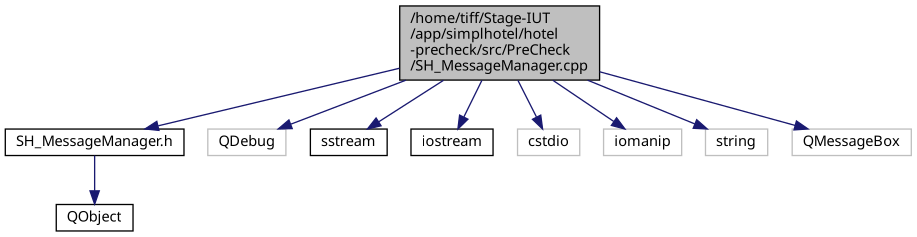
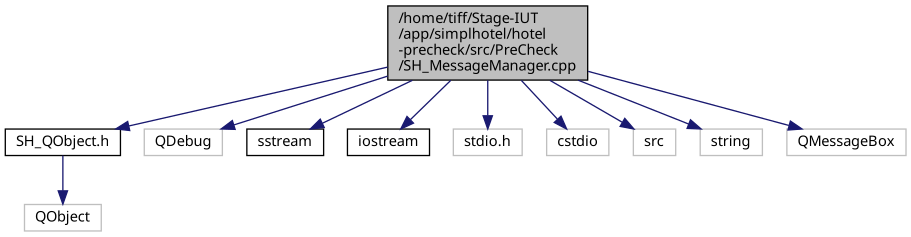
node "SH_MessageManager.h": label "SH_MessageManager.h" -> "SH_QObject.h"
node "stdio.h": added
node "iomanip": label "iomanip" -> "src"
node "QObject": color black -> grey75
